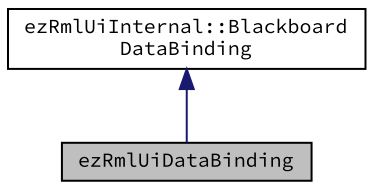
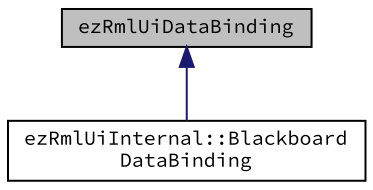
edge "ezRmlUiDataBinding" -> "ezRmlUiInternal::Blackboard DataBinding": reversed
